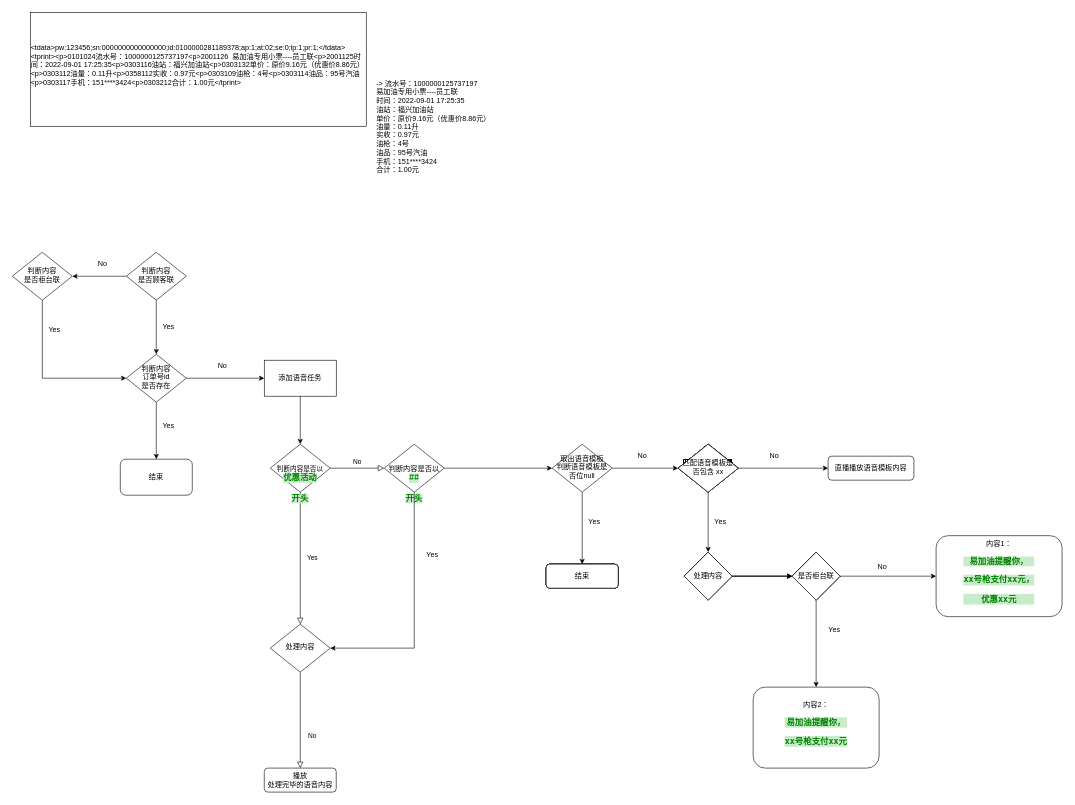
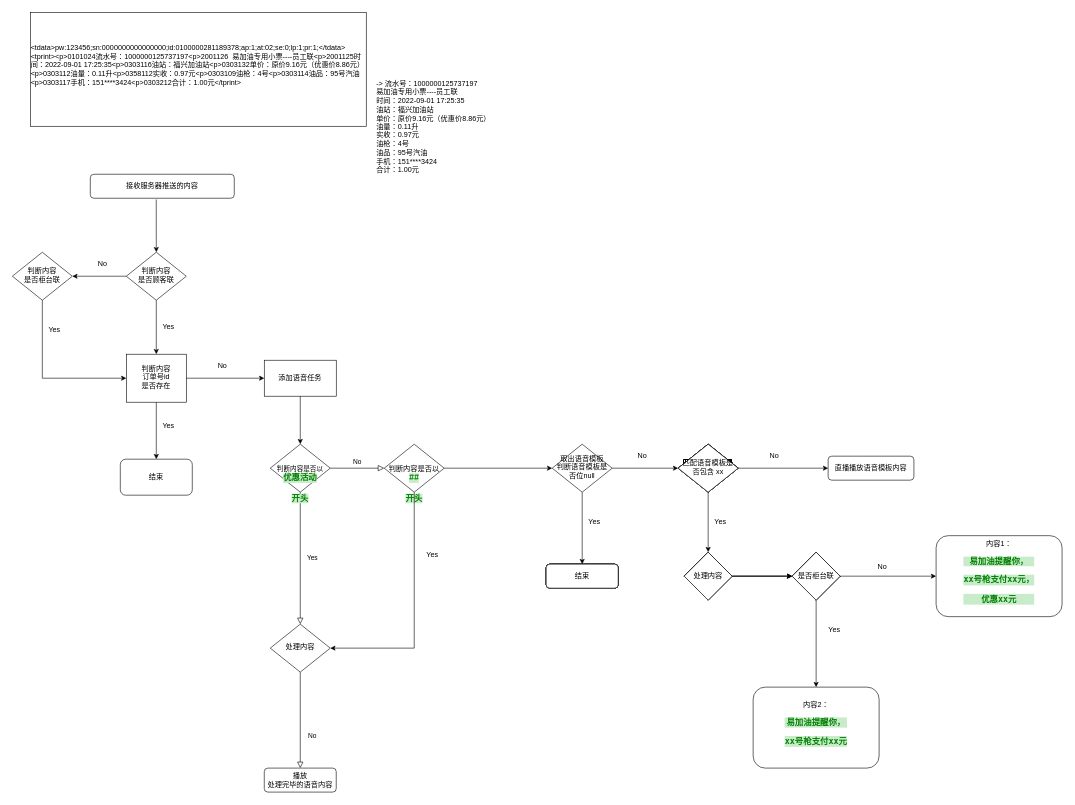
node "接收服务器推送的内容": added
edge "接收服务器推送的内容" -> "判断内容 是否顾客联": added
node "判断内容 订单号id 是否存在": shape diamond -> rectangle
